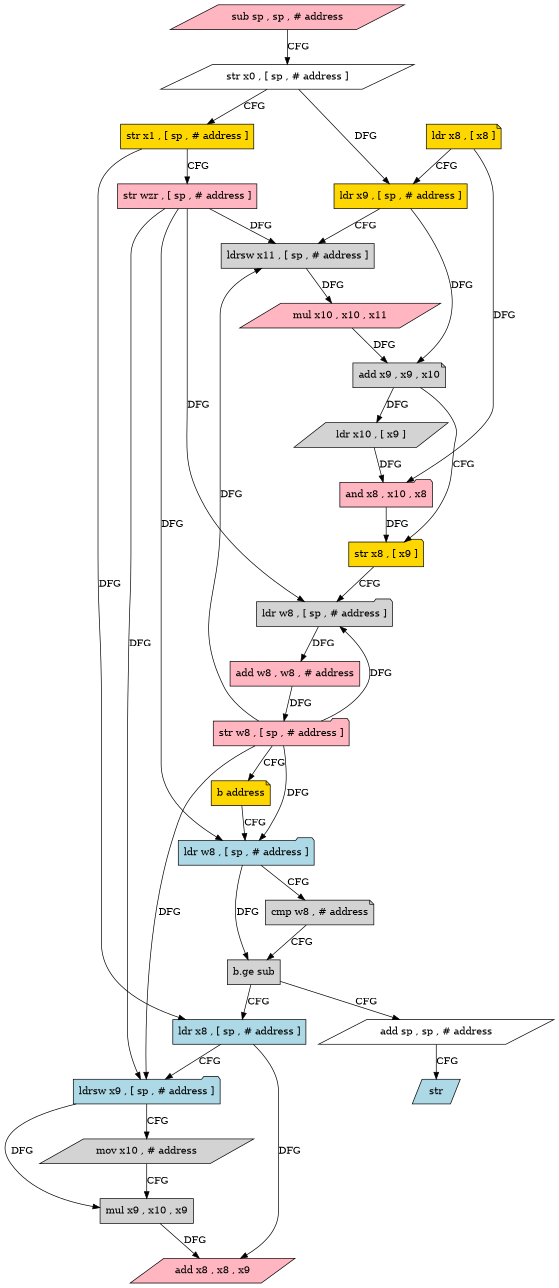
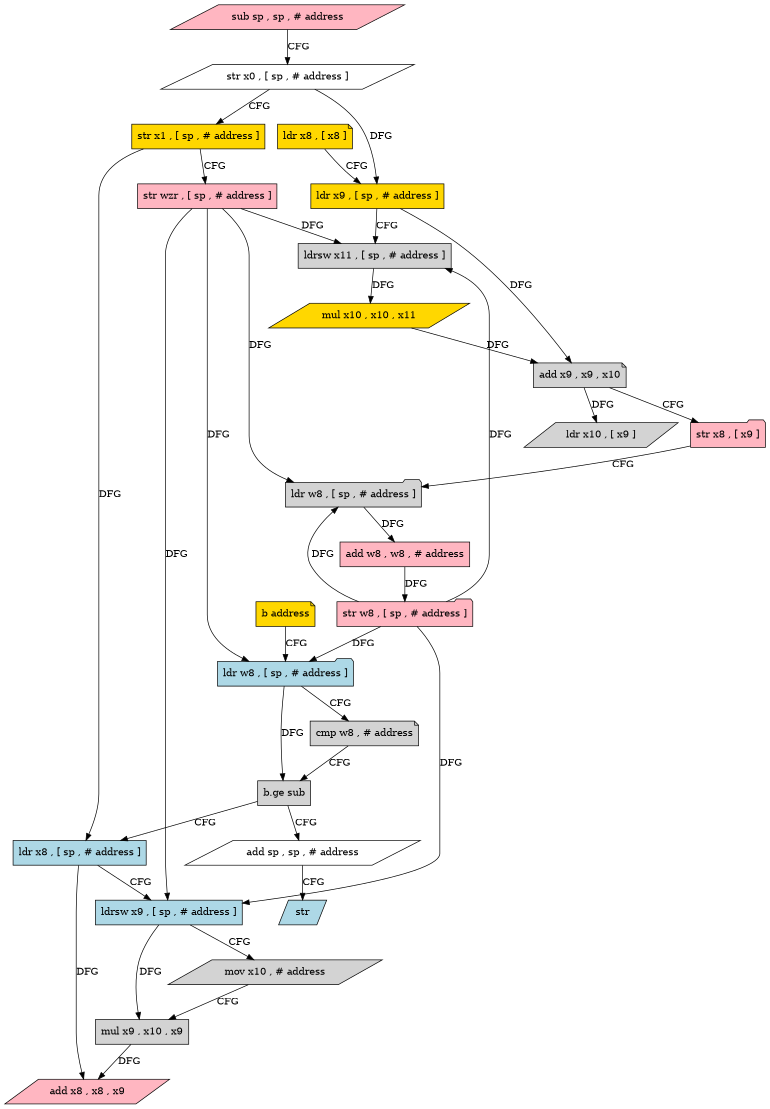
node "mul x10 , x10 , x11": fillcolor lightpink -> gold
node "and x8 , x10 , x8": removed
node "str x8 , [ x9 ]": fillcolor gold -> lightpink
edge "str w8 , [ sp , # address ]" -> "b address": removed, label "CFG"
node "ldrsw x9 , [ sp , # address ]": shape folder -> box
